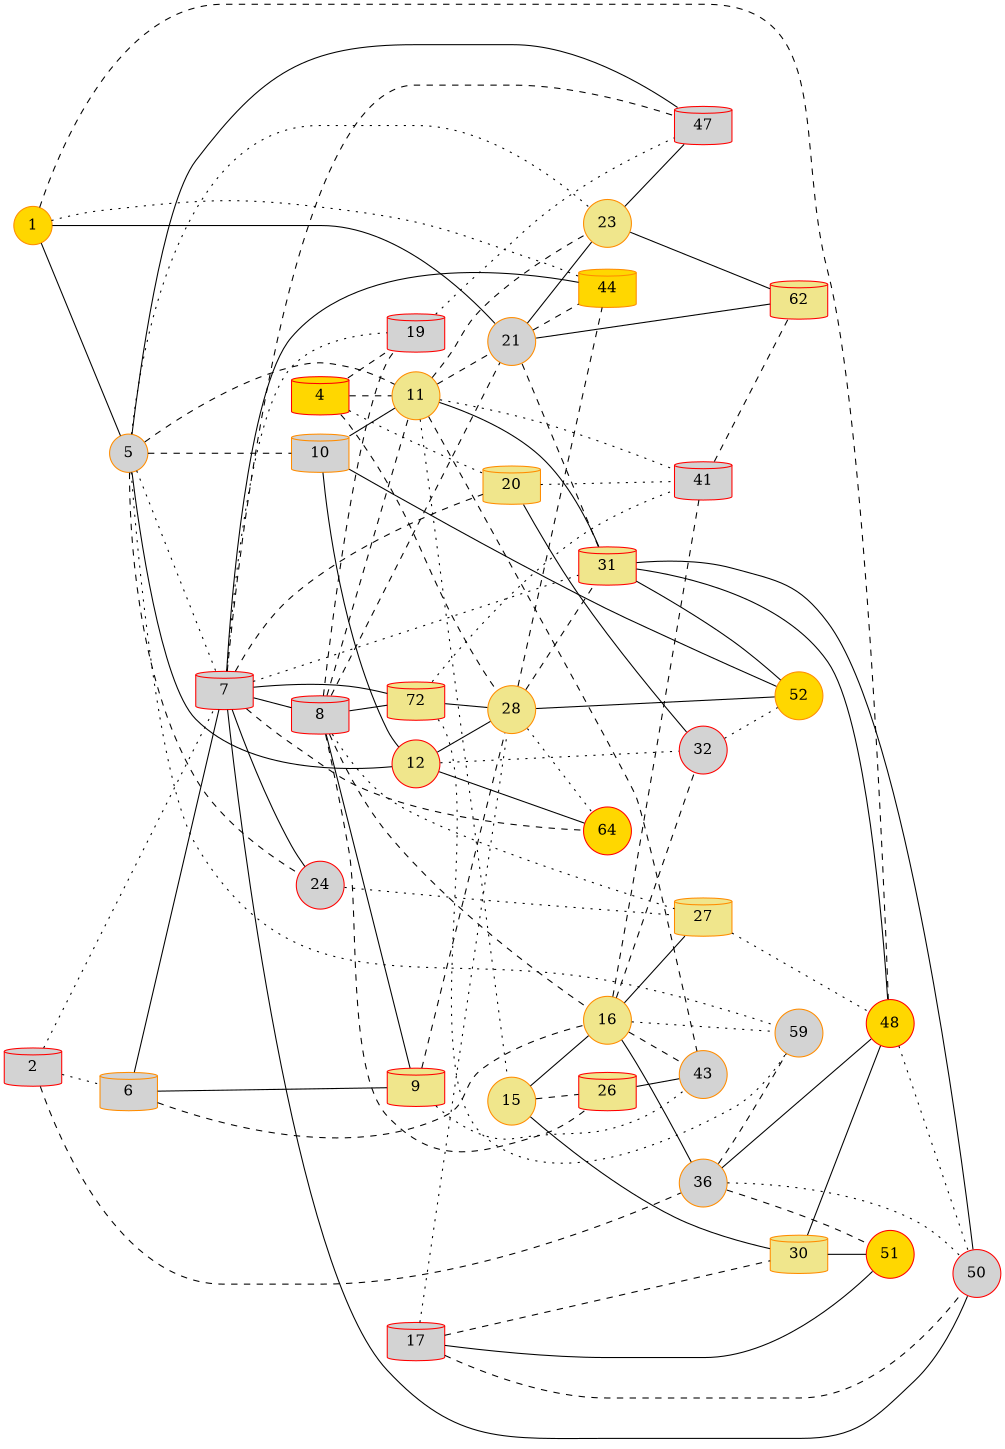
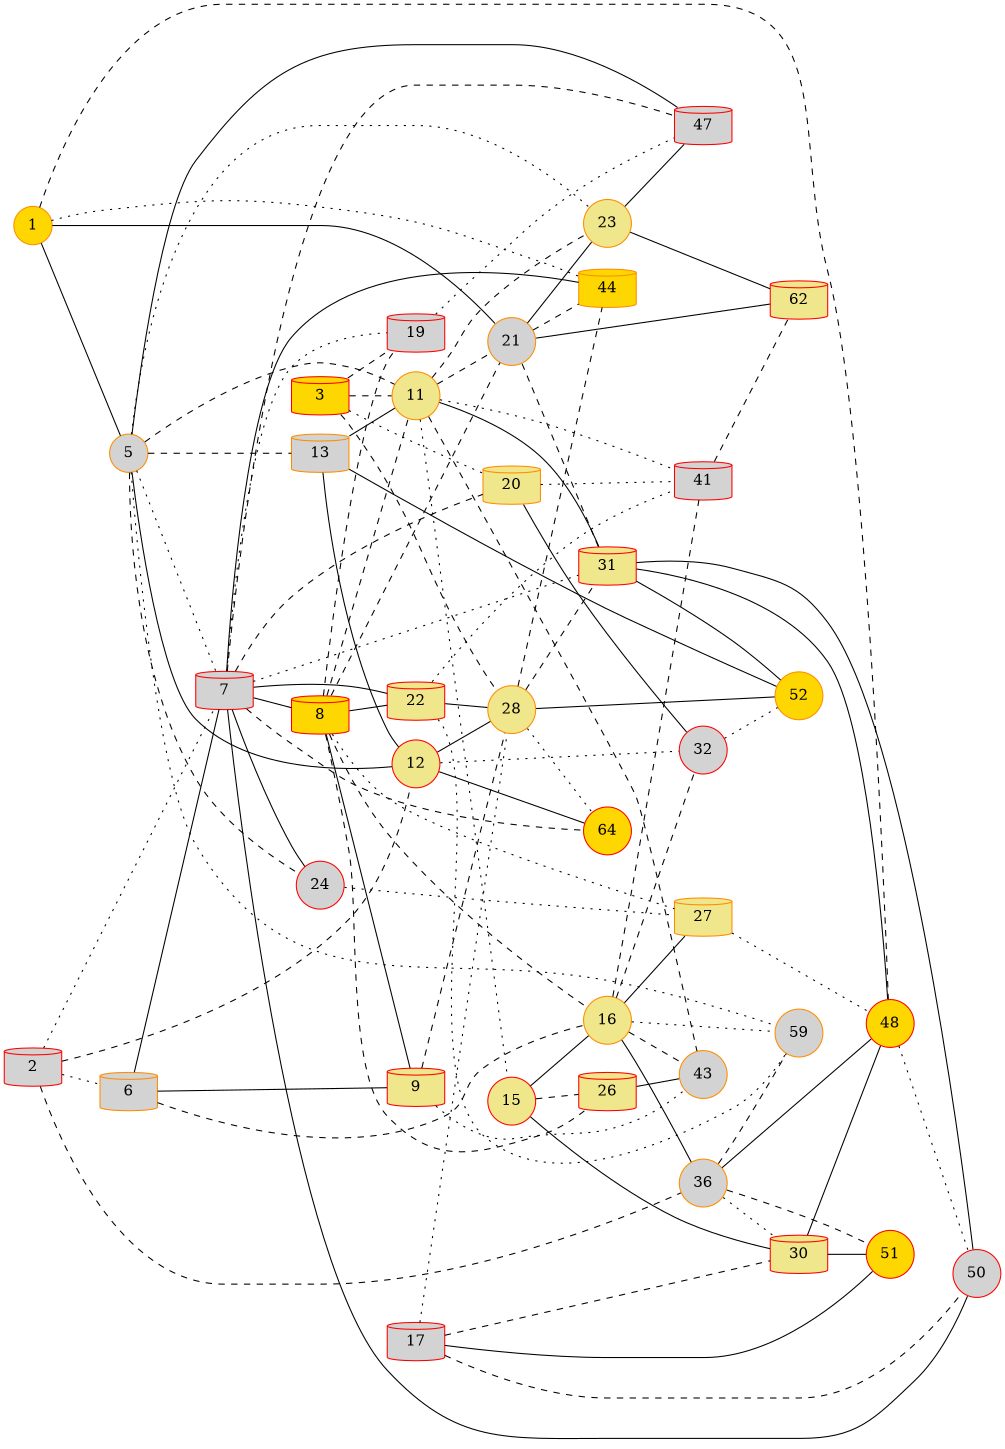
node "4": label "4" -> "3"
node "10": label "10" -> "13"
node "72": label "72" -> "22"
node "8": fillcolor lightgrey -> gold
edge "12" -- "2": added
node "15": color darkorange -> red
edge "36" -- "50": now "36" -- "30"
node "30": color darkorange -> red
